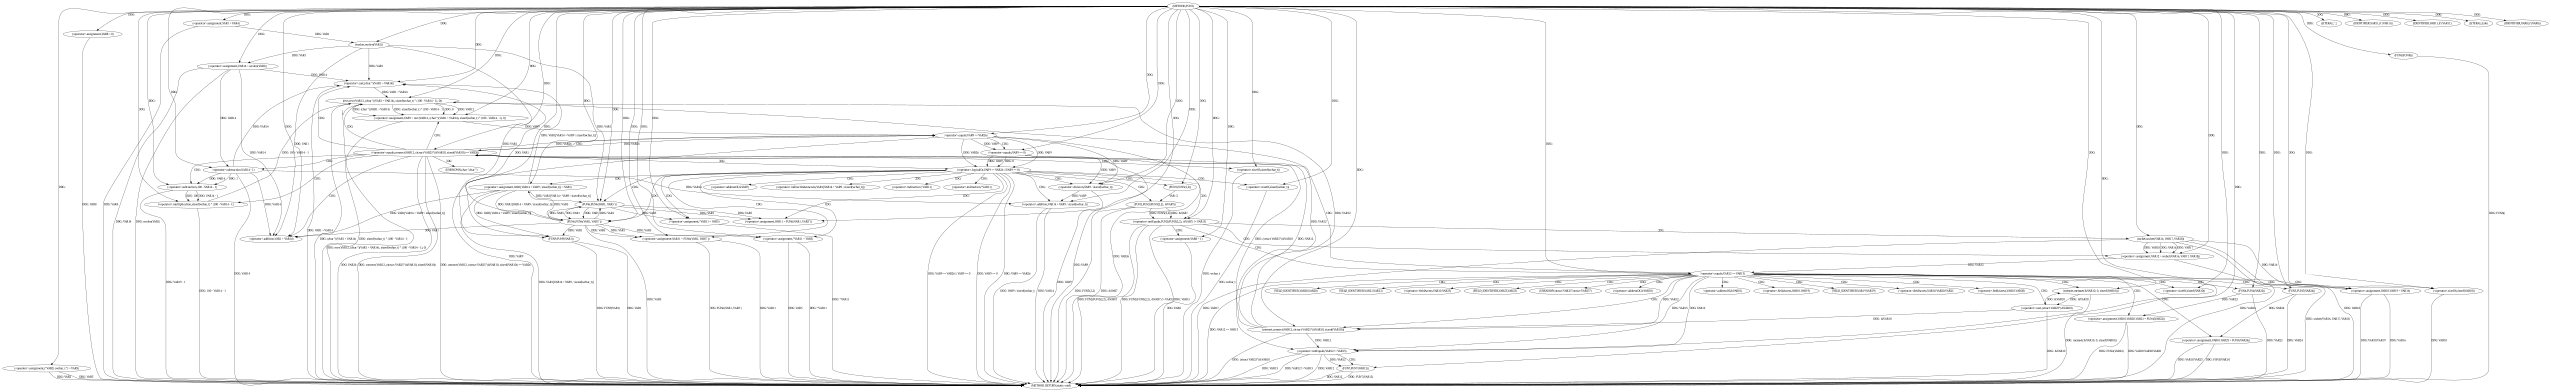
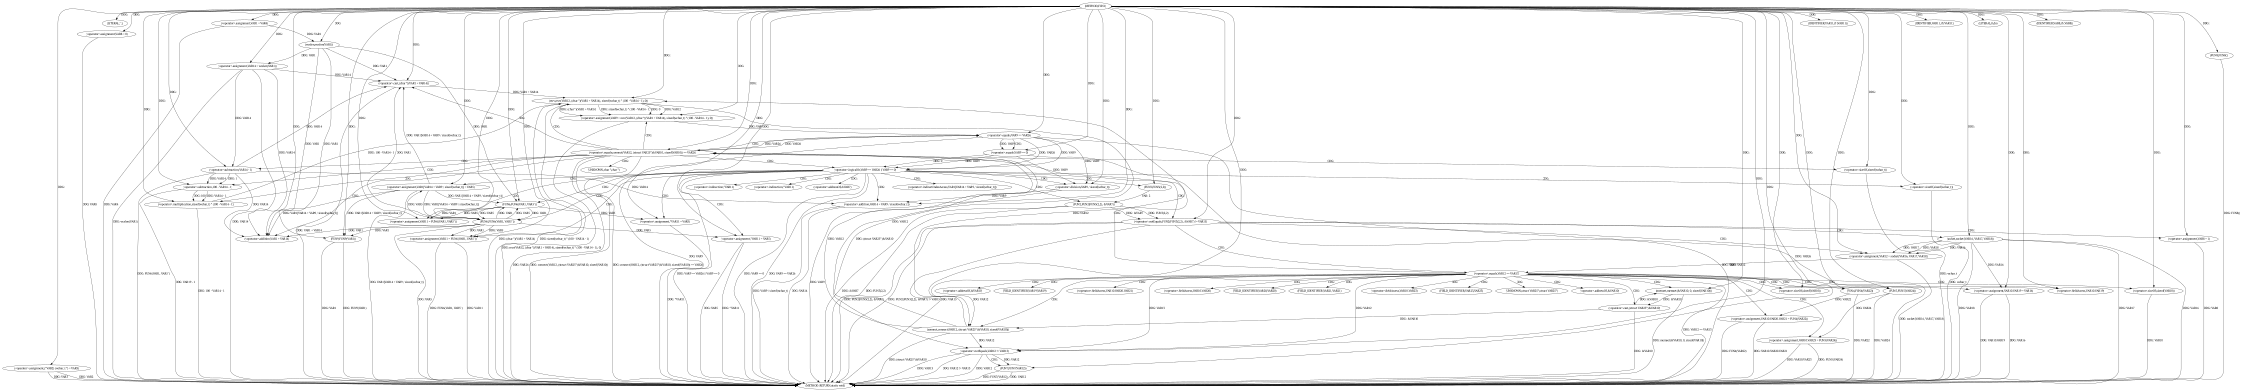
edge "(METHOD,FUN1)" -> "(<operator>.equals,VAR12 == VAR13)": now "(METHOD,FUN1)" -> "(<operator>.fieldAccess,VAR10.VAR19)"
edge "(<operator>.subtraction,VAR14 - 1)" -> "(METHOD_RETURN,static void)": label "DDG: VAR14" -> "DDG: FUN6(VAR1, VAR5'')"
